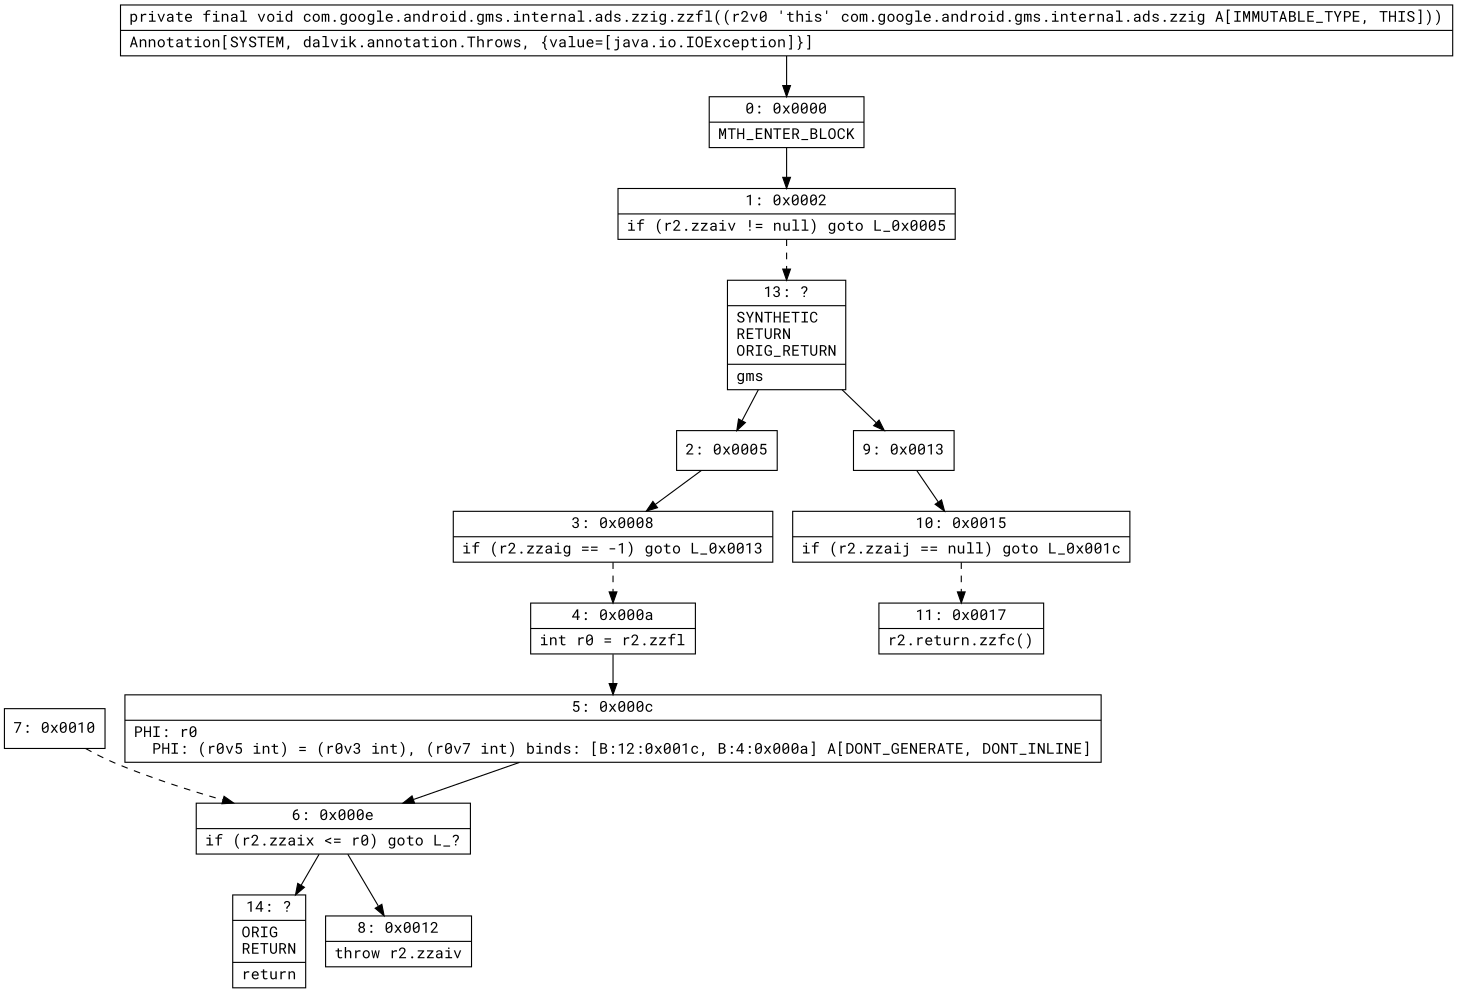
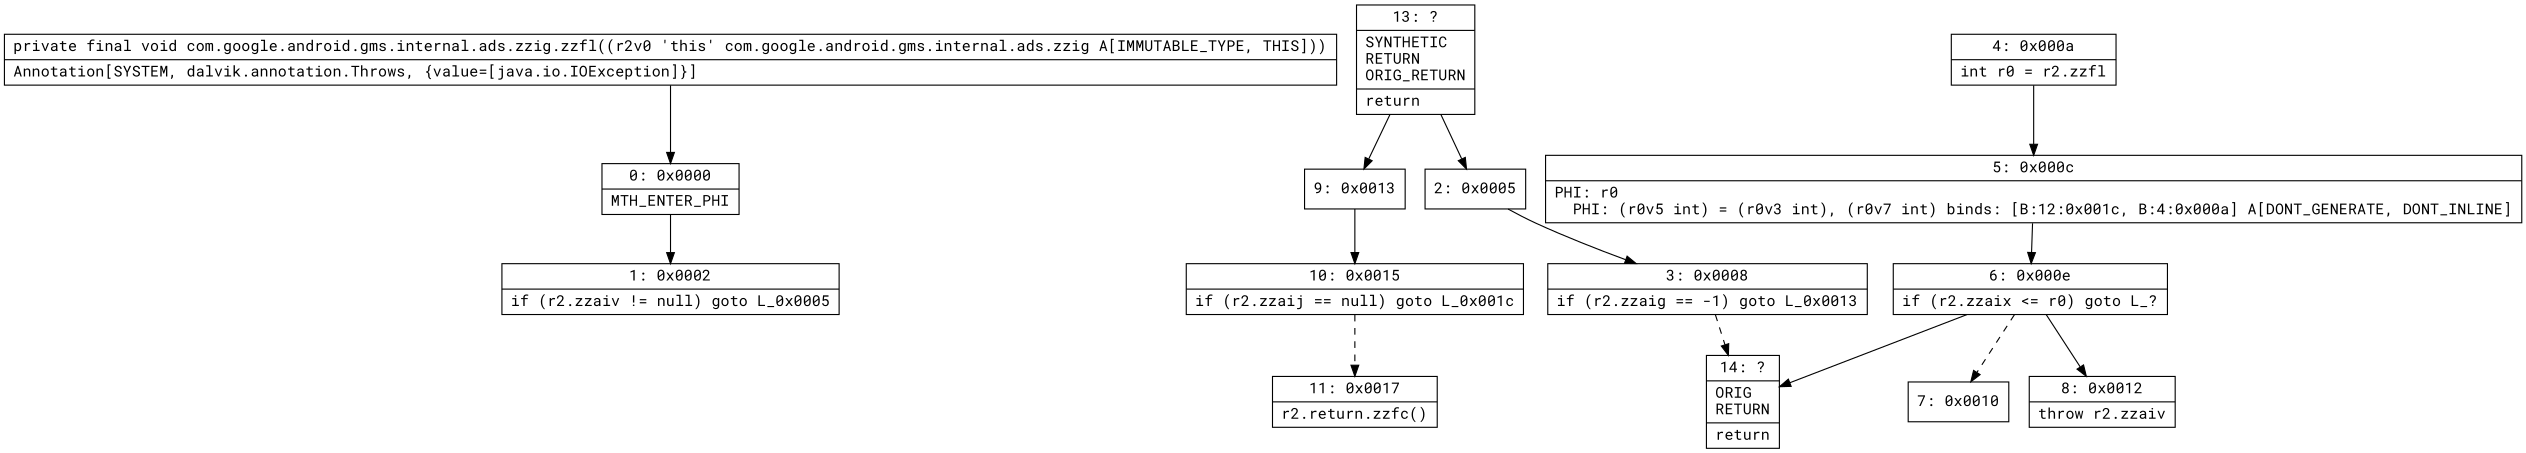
node "0: 0x0000": text "MTH_ENTER_BLOCK" -> "MTH_ENTER_PHI"
edge "1: 0x0002" -> "13: ?": removed
node "13: ?": text "gms" -> "return"
edge "3: 0x0008" -> "4: 0x000a": now "3: 0x0008" -> "14: ?"
edge "7: 0x0010" -> "6: 0x000e": reversed
